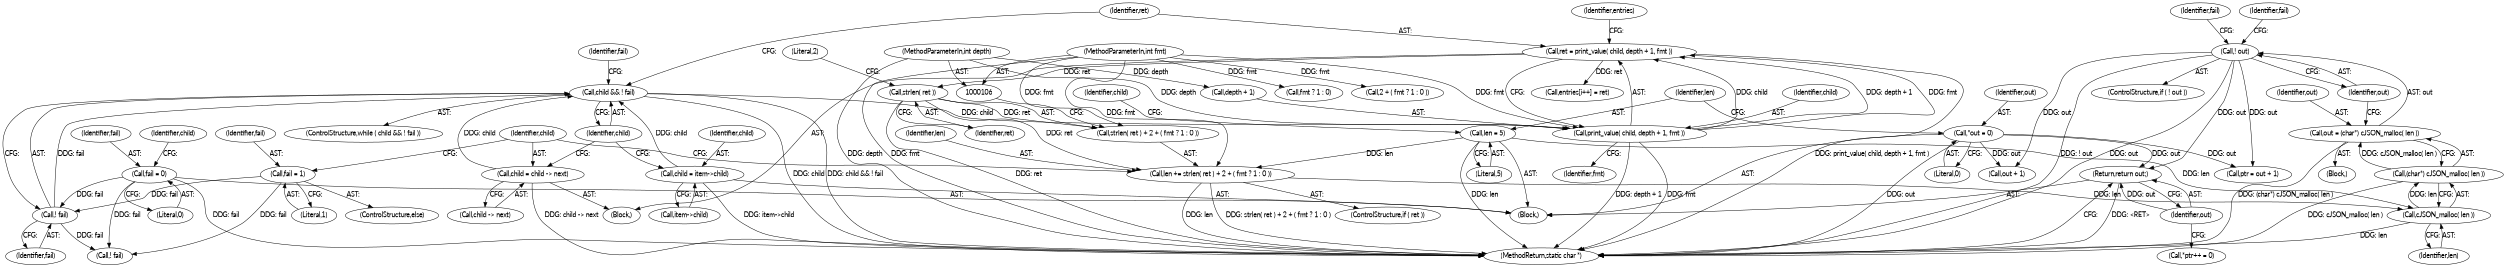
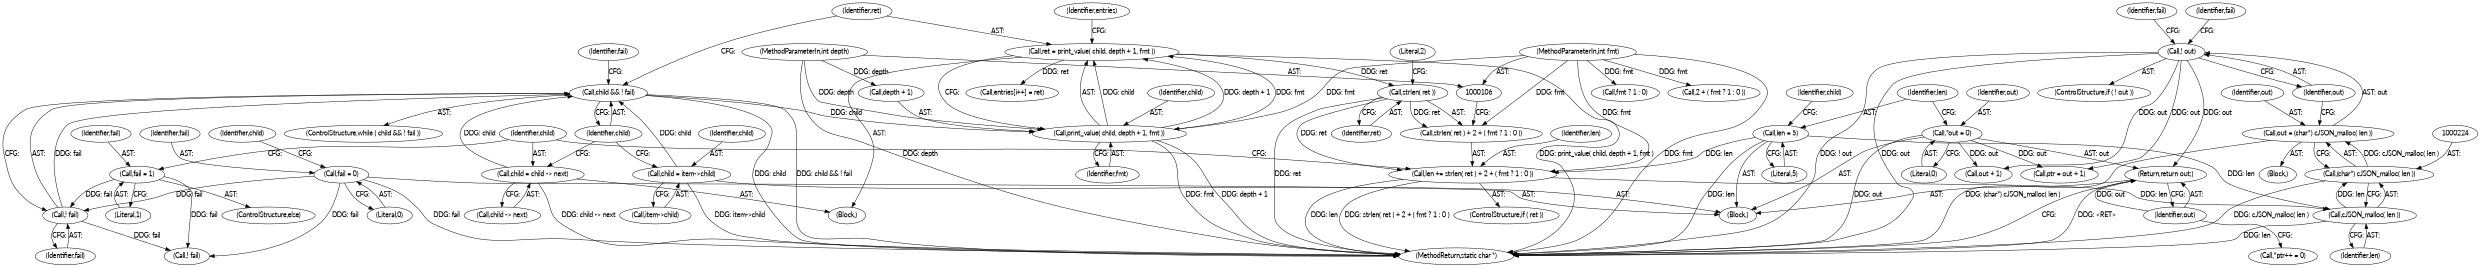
node "1000224": added
edge "(Call,*out = 0)" -> "(Return,return out;)": label "DDG: out" -> "AST: out"
edge "(Identifier,fmt)" -> "(Call,print_value( child, depth + 1, fmt ))": added, label "AST:"
